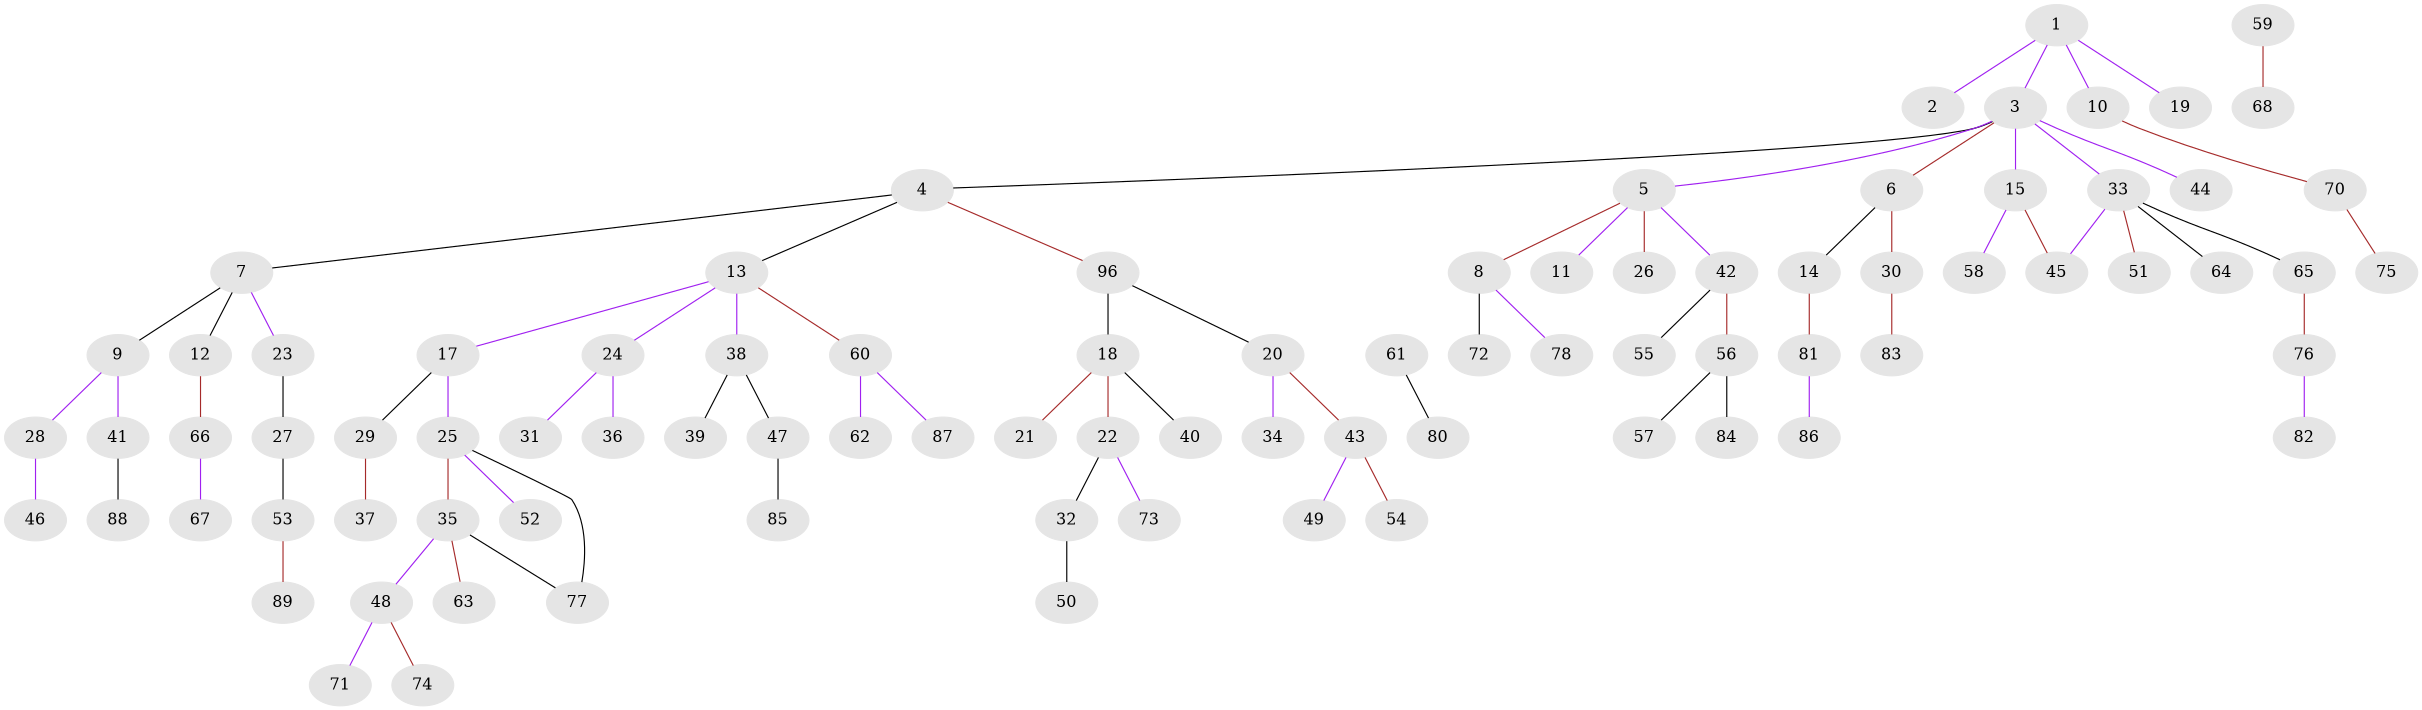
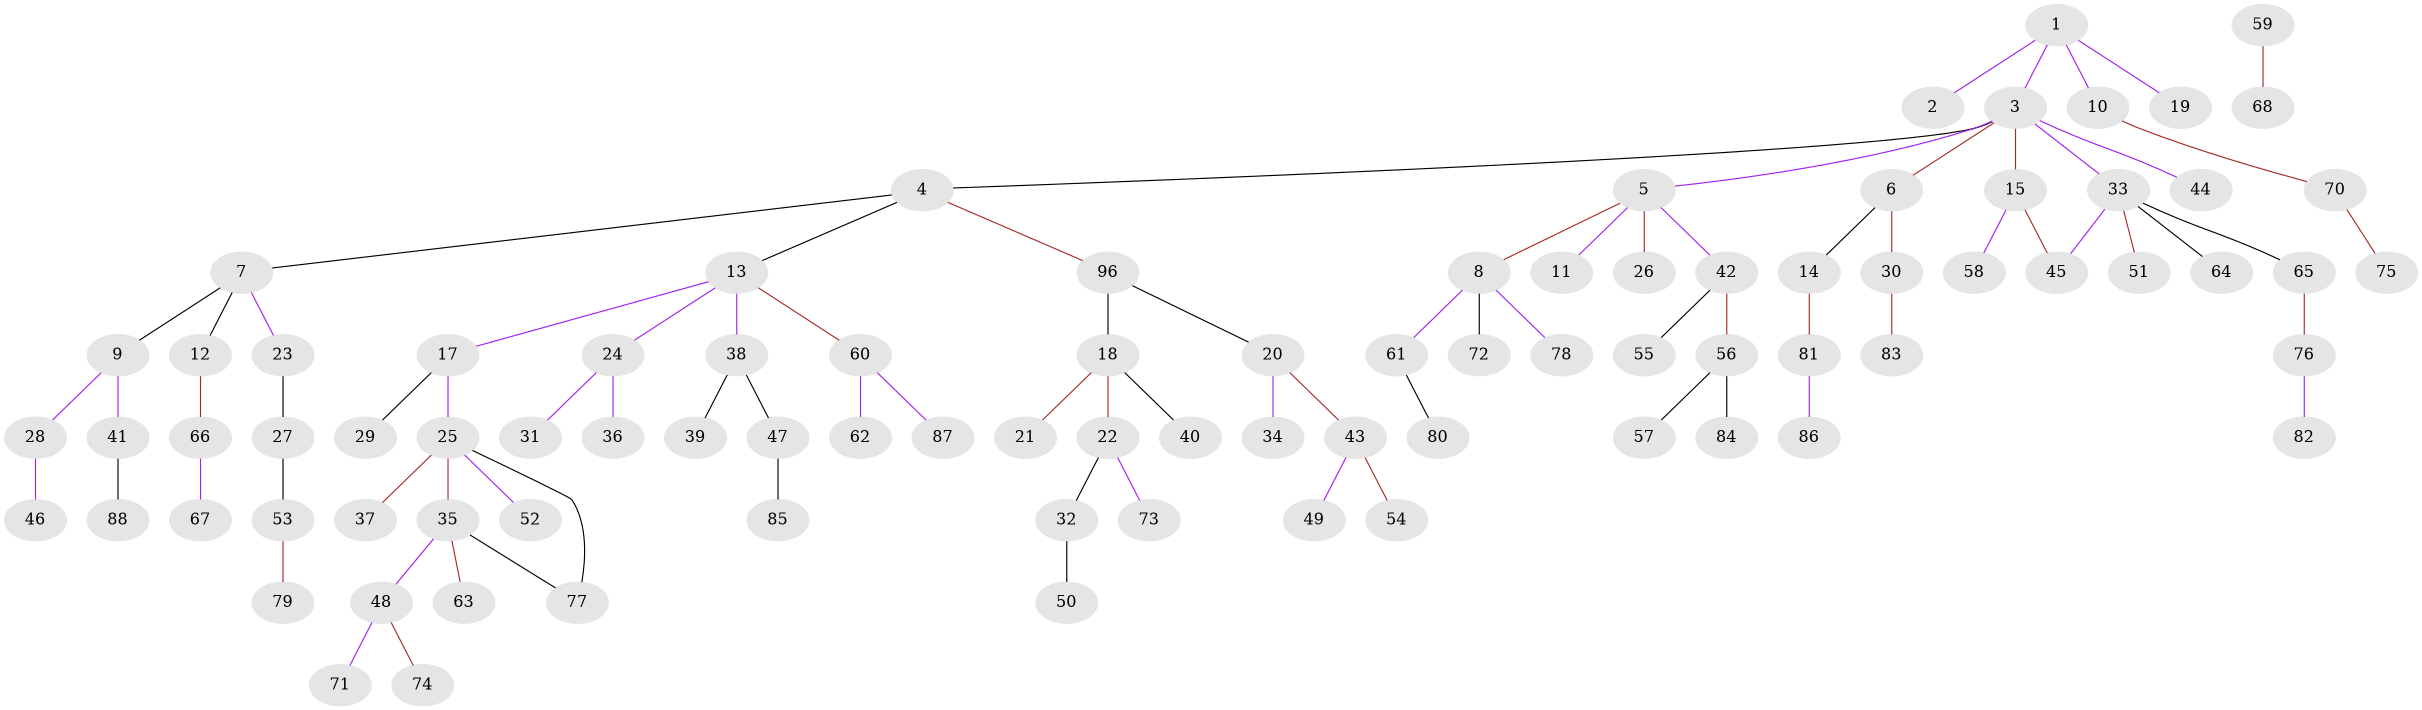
edge "3" -- "15": color purple -> brown
edge "8" -- "61": added
edge "29" -- "37": now "25" -- "37"
node "89": label "89" -> "79"
